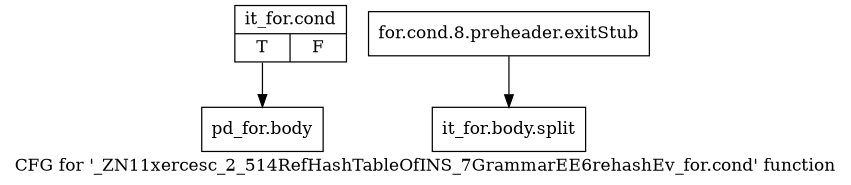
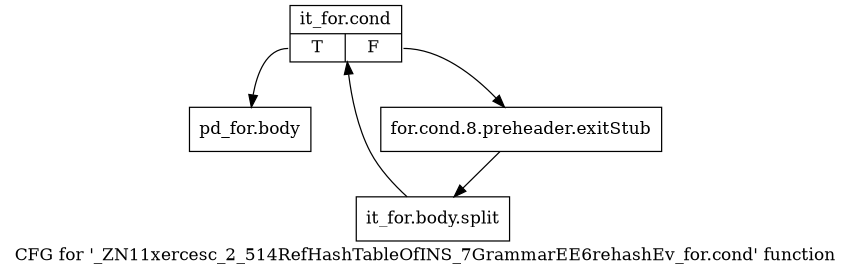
edge "it_for.cond" -> "for.cond.8.preheader.exitStub": added
edge "it_for.body.split" -> "it_for.cond": added
